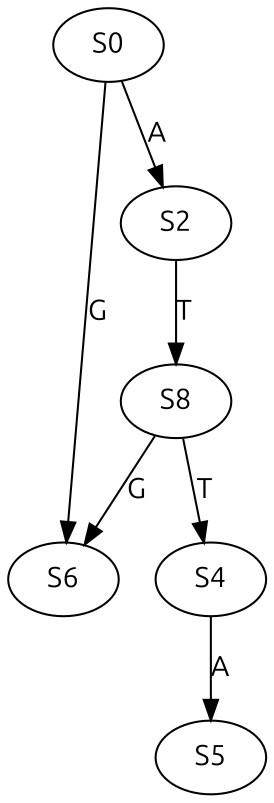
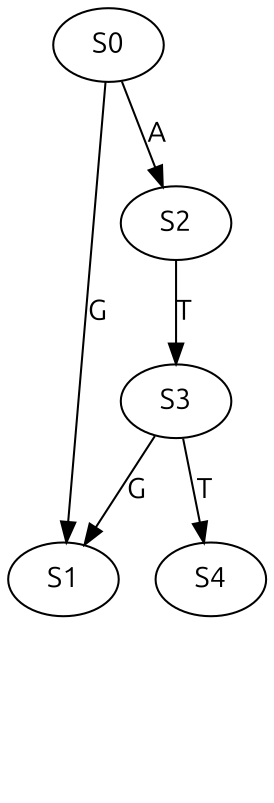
node "S8": label "S8" -> "S3"
node "S6": label "S6" -> "S1"
node "S5": removed
